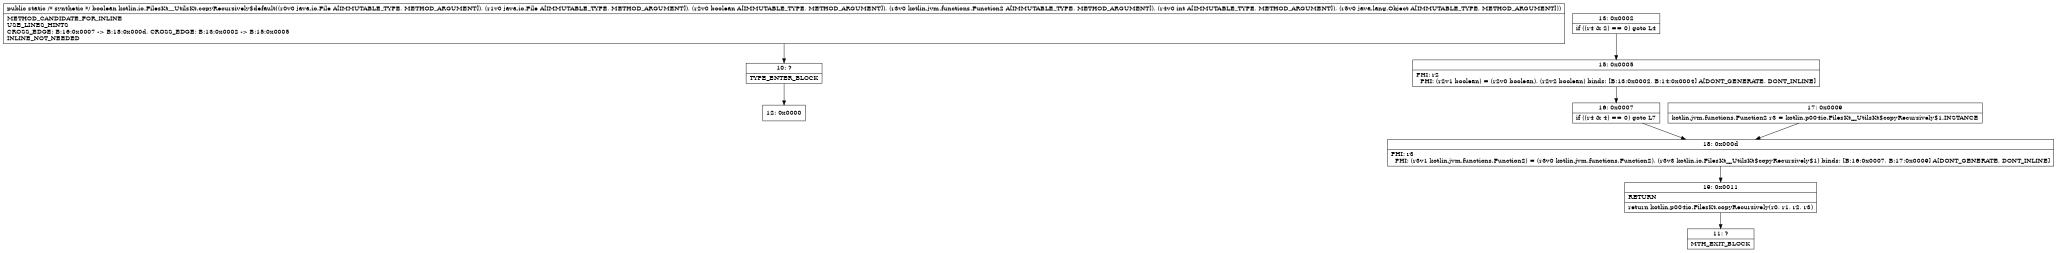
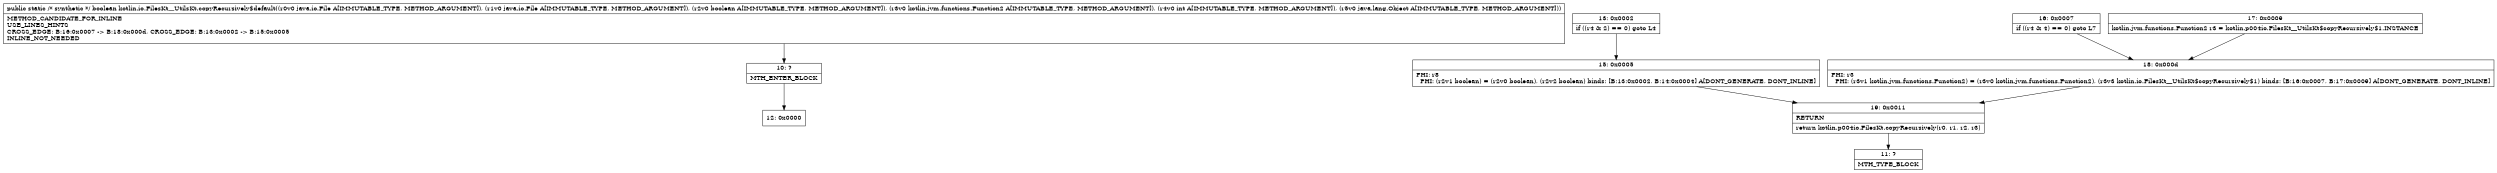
node "15: 0x0005": text "PHI: r2" -> "PHI: r8"
node "10: ?": text "TYPE_ENTER_BLOCK" -> "MTH_ENTER_BLOCK"
edge "15: 0x0005" -> "16: 0x0007": now "15: 0x0005" -> "19: 0x0011"
node "11: ?": text "MTH_EXIT_BLOCK" -> "MTH_TYPE_BLOCK"
